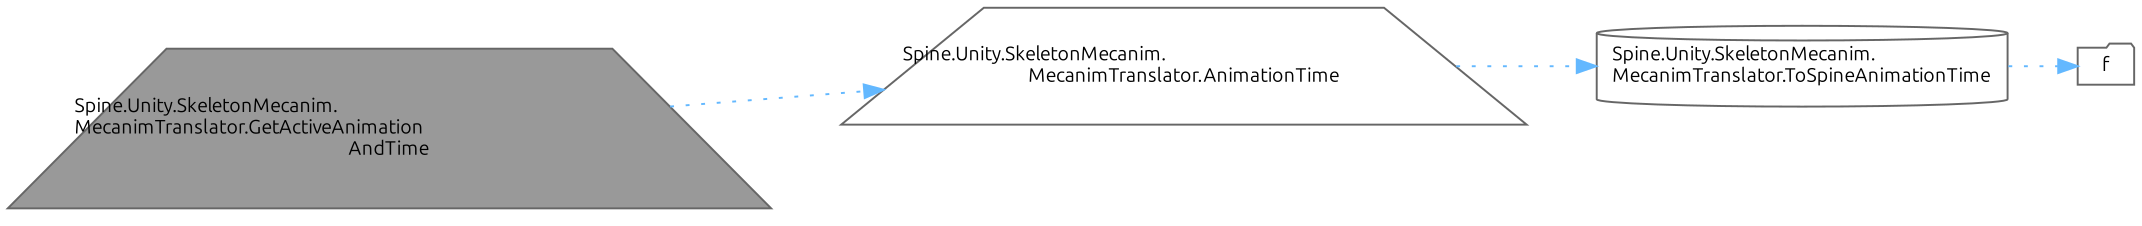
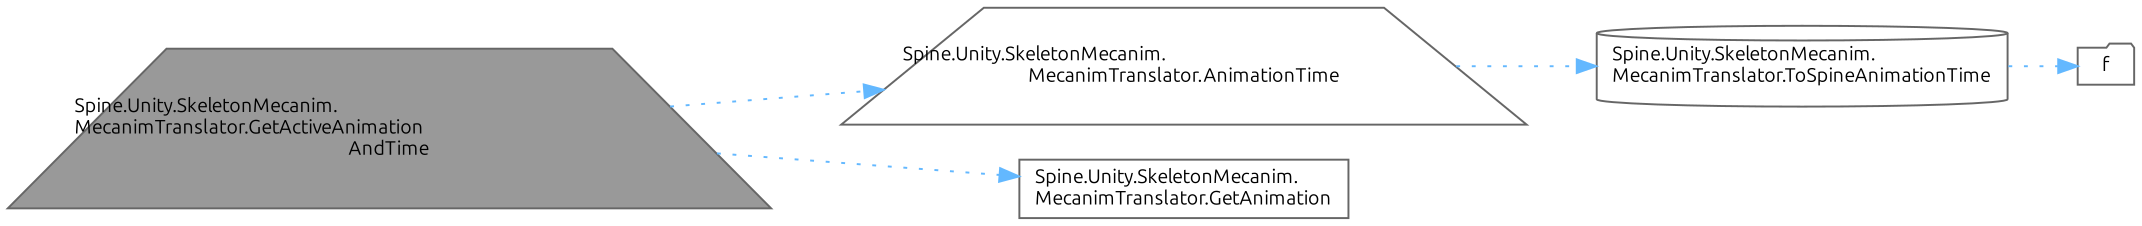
node "Spine.Unity.SkeletonMecanim. MecanimTranslator.GetAnimation": added
